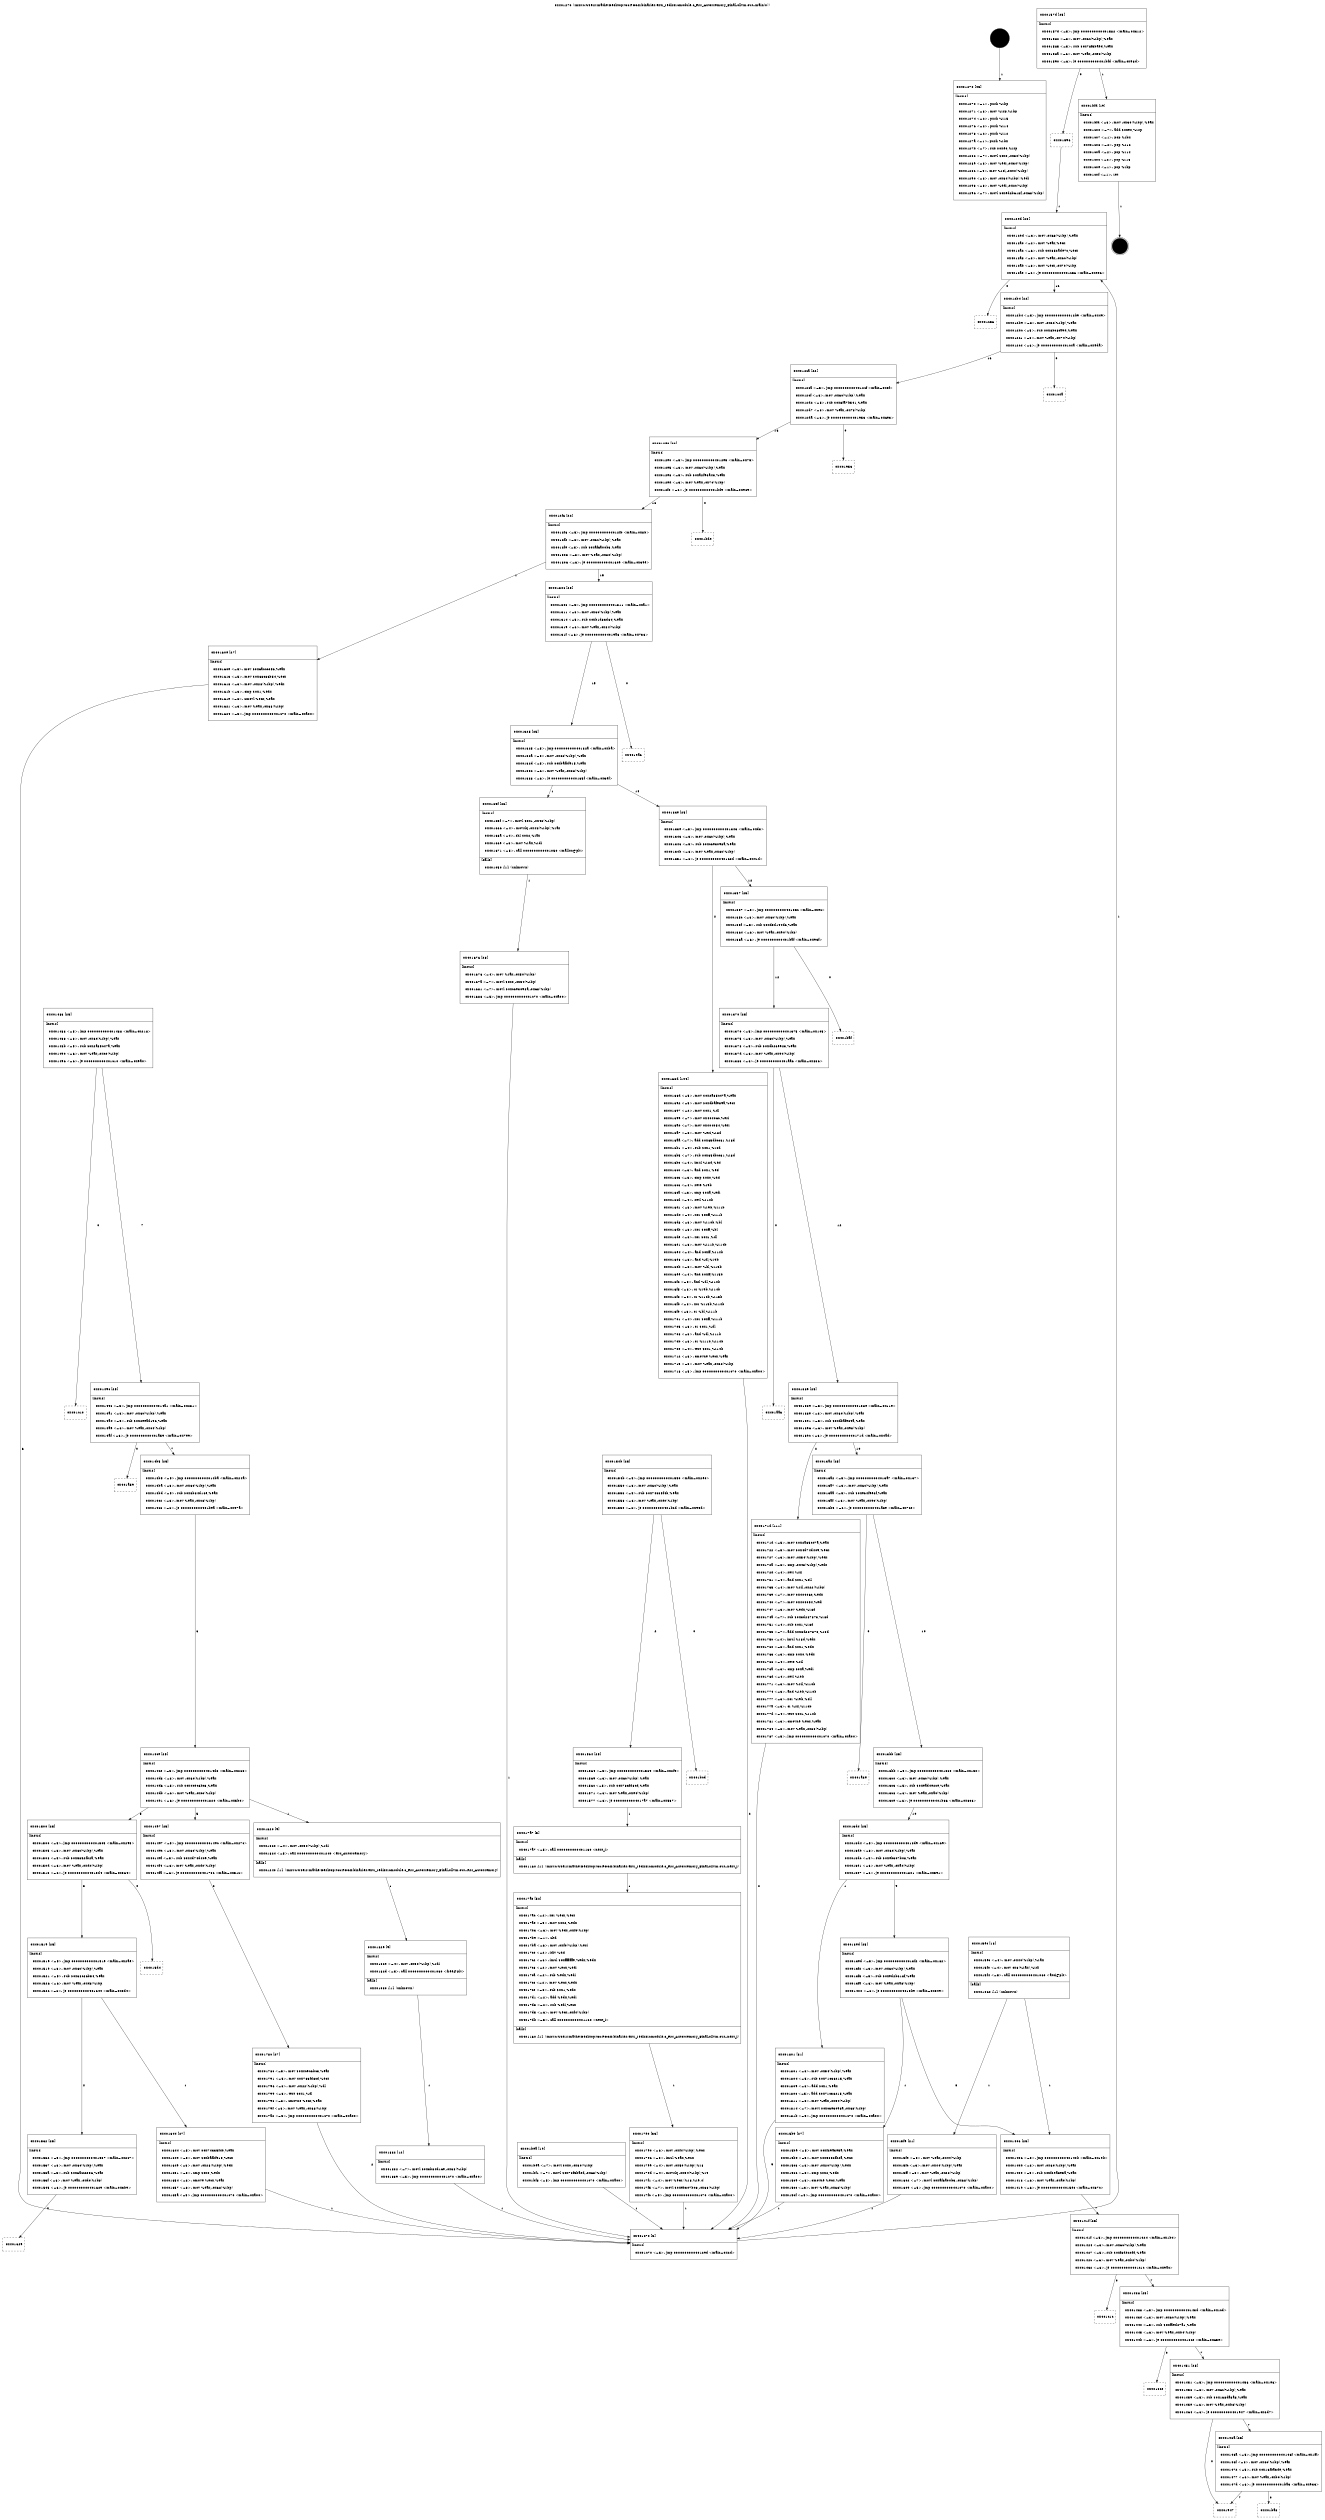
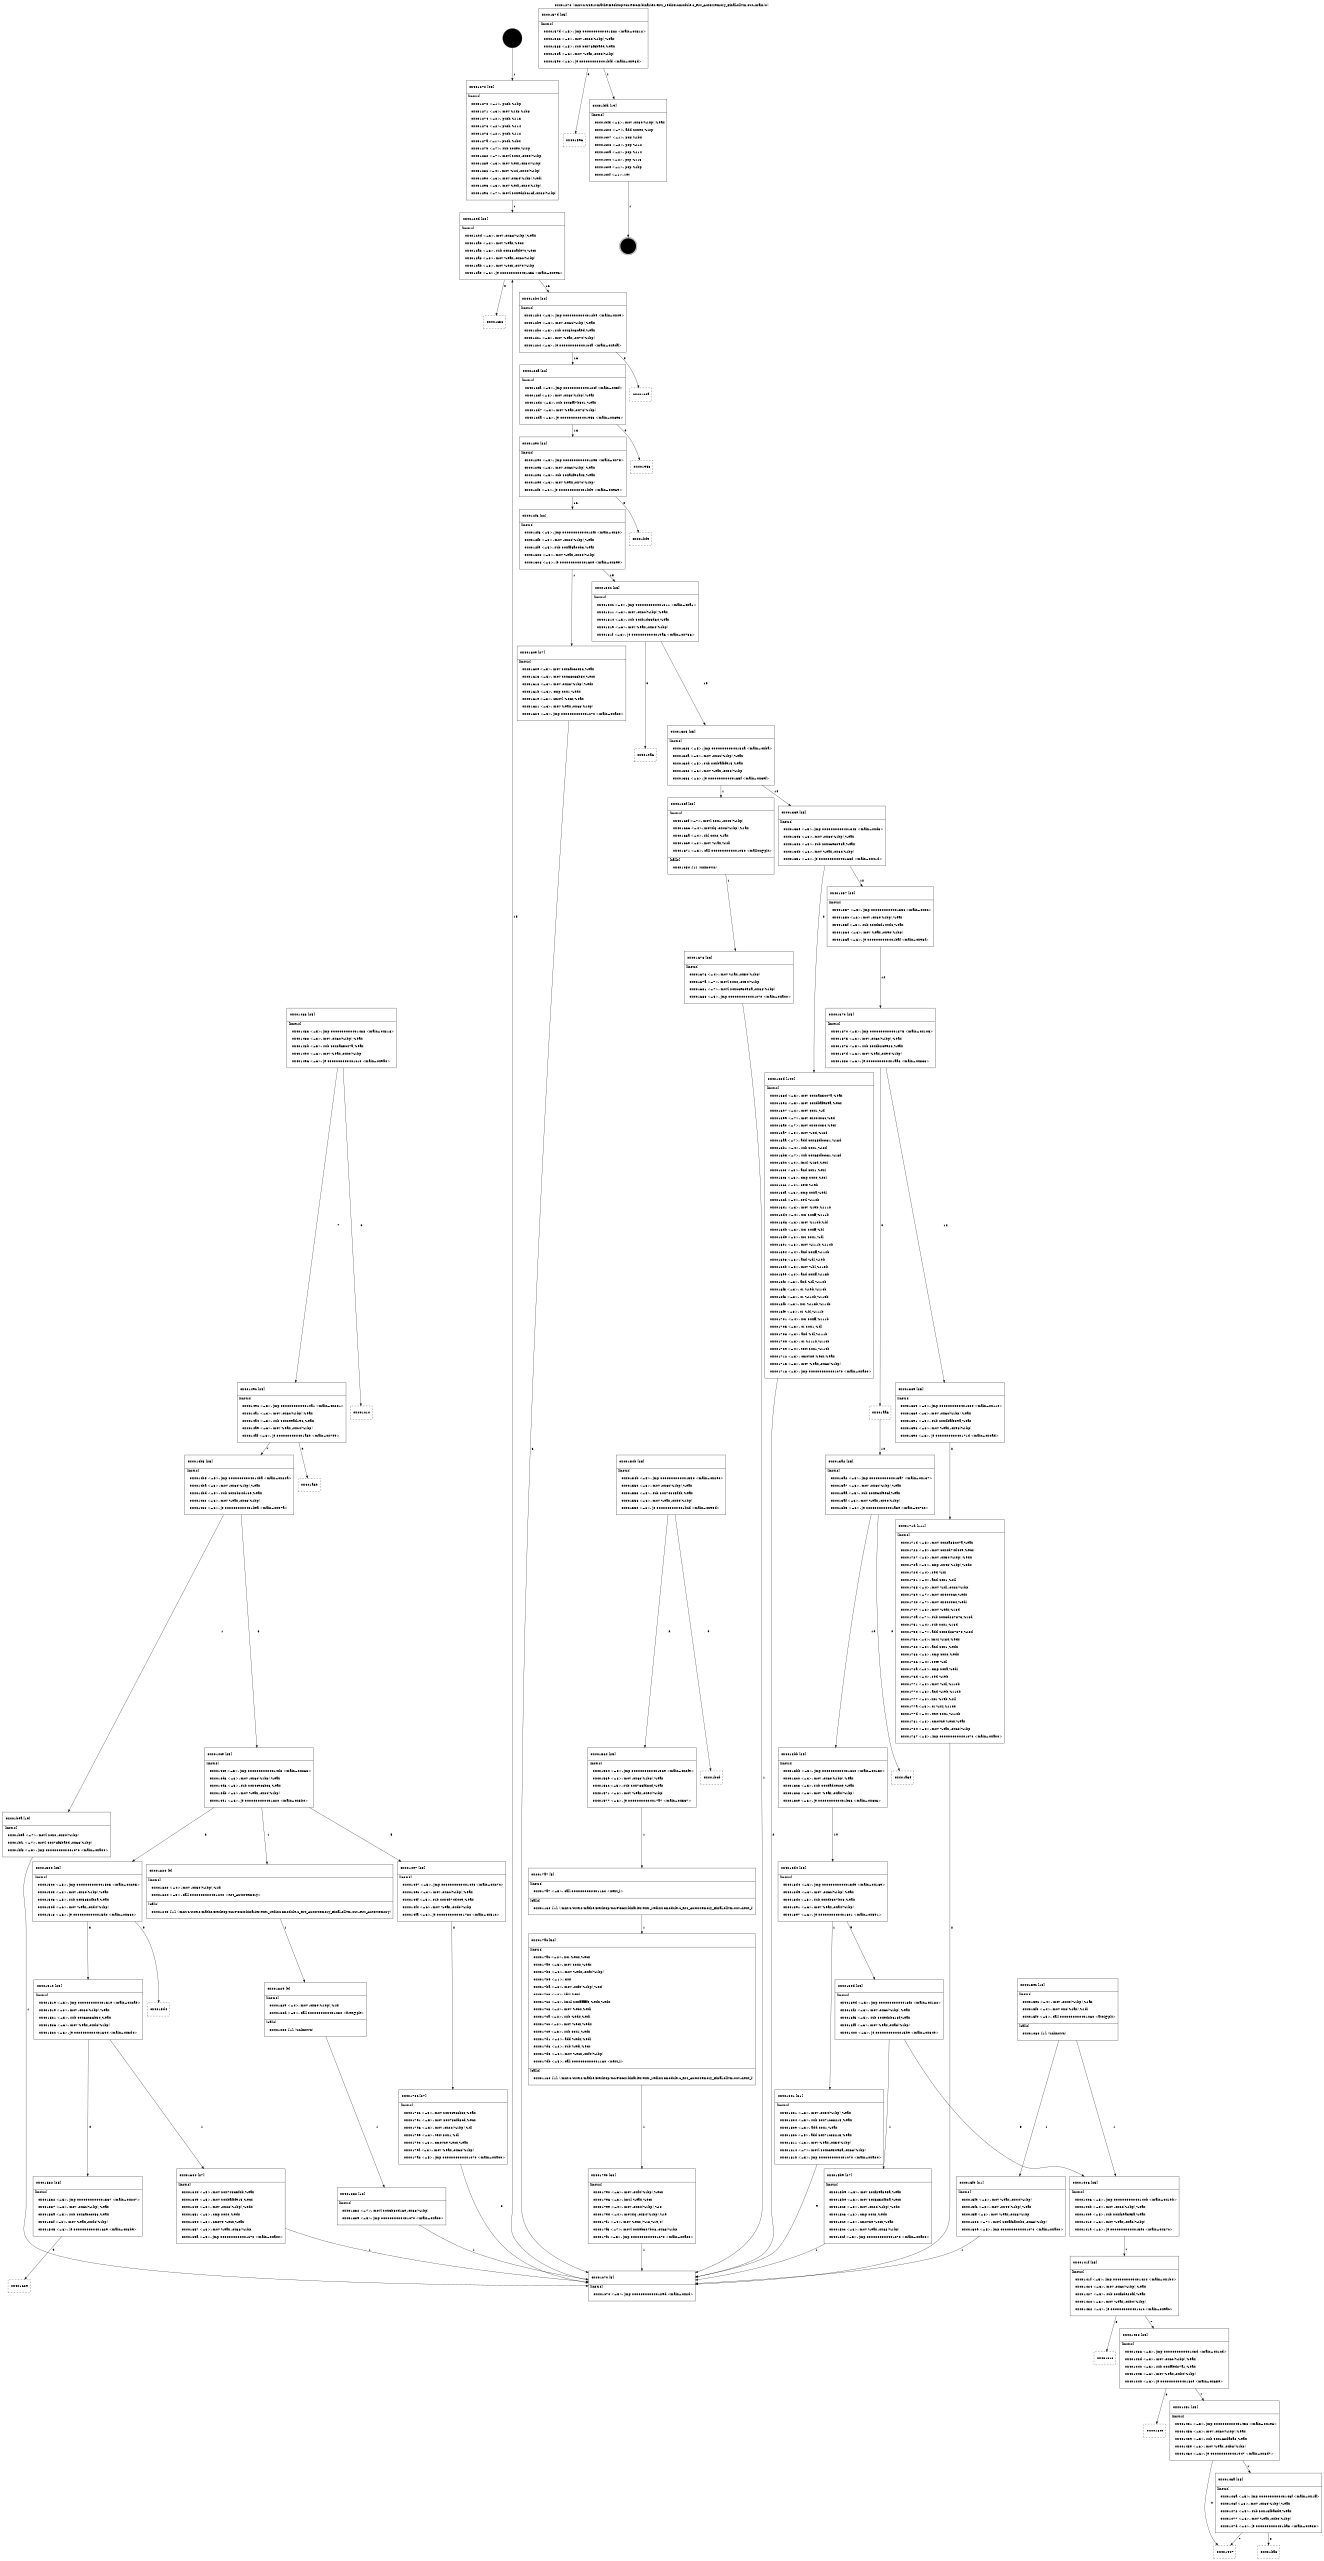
edge "0x401596" -> "0x40129d [23]": now "0x401270 [45]" -> "0x40129d [23]"
edge "0x401c70 [5]" -> "0x40129d [23]": label " 1" -> " 15"
node "0x401baf": removed
edge "0x401389 [25]" -> "0x4013a2 [25]": now "0x401aa6" -> "0x4013a2 [25]"
edge "0x4014b5 [25]" -> "0x401bea [19]": added, label "1"
